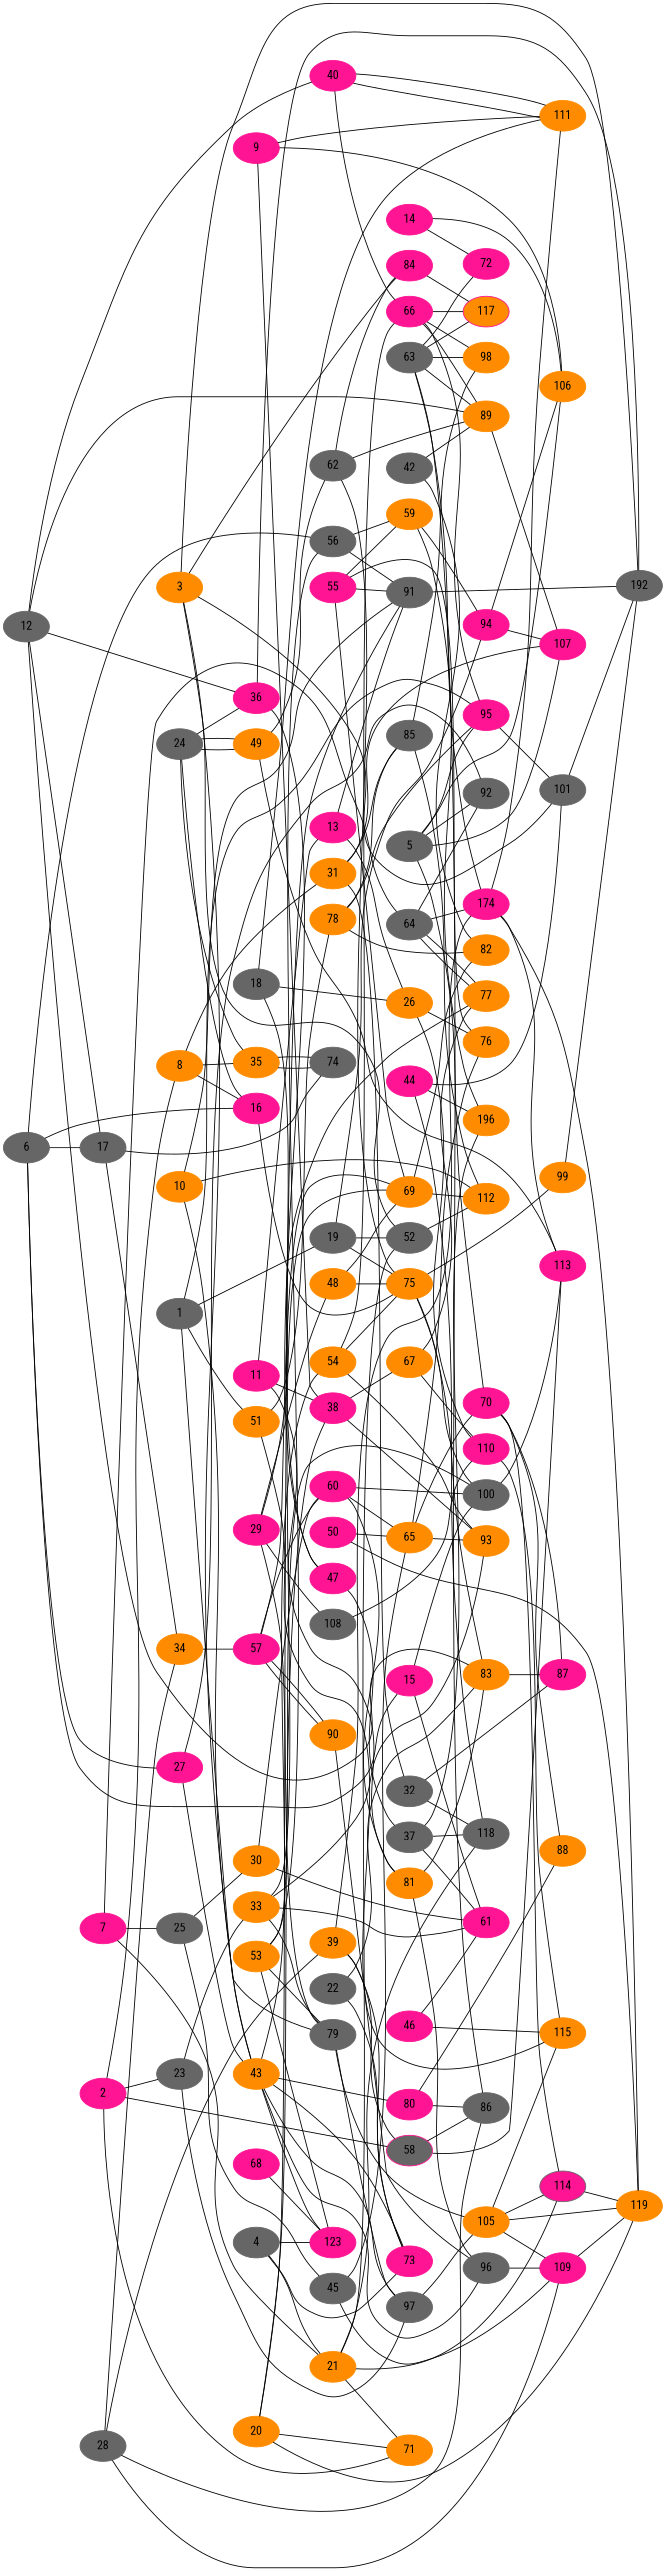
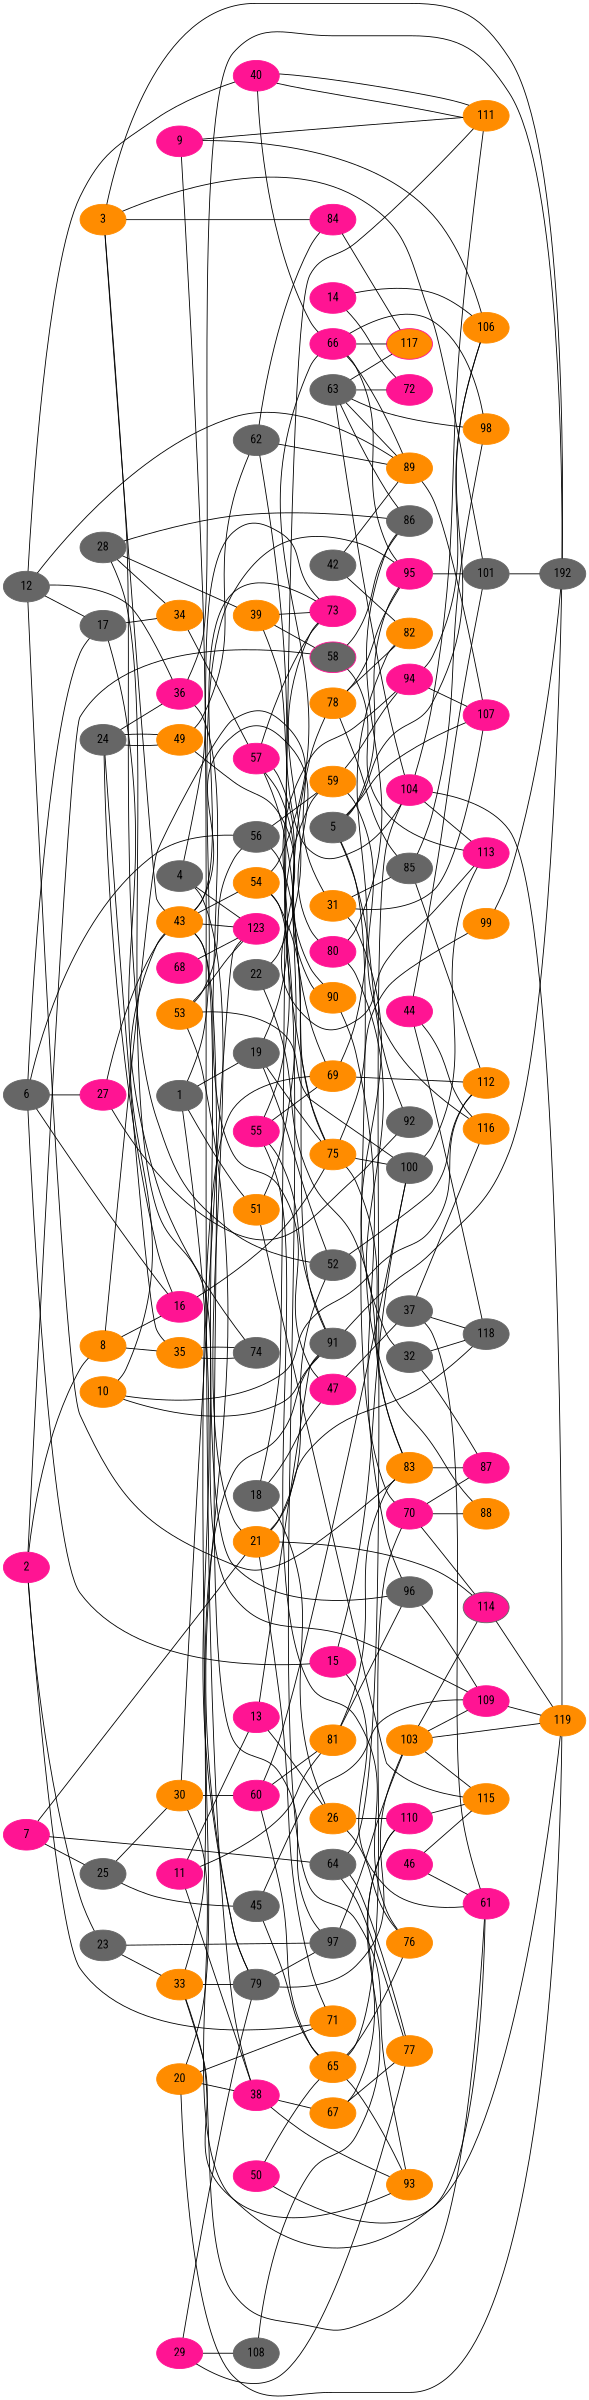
edge "92" -- "64": removed
node "174": label "174" -> "104"
node "196": label "196" -> "116"
node "48": removed
edge "123" -- "30": added
edge "60" -- "57": now "73" -- "57"
node "105": label "105" -> "103"
